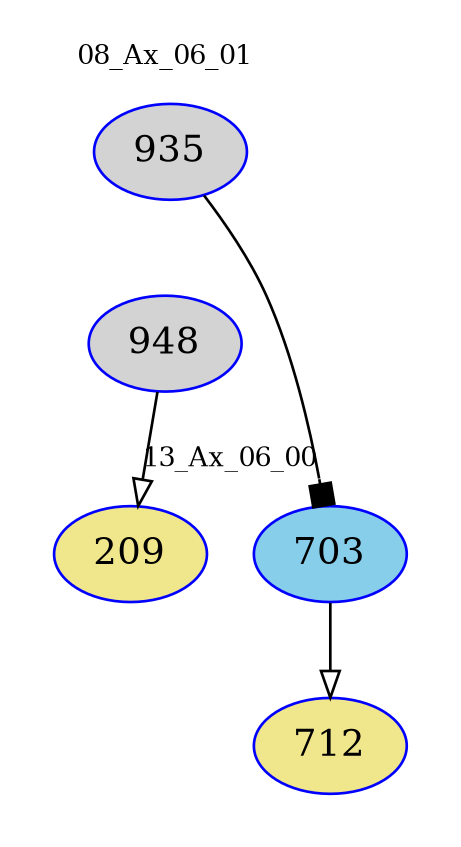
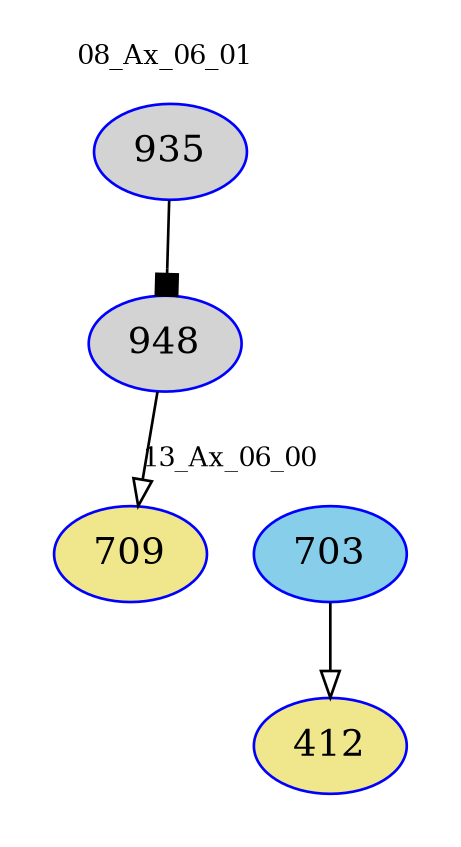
edge "935" -> "703": now "935" -> "948"
node "209": label "209" -> "709"
node "712": label "712" -> "412"
